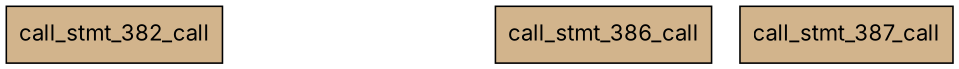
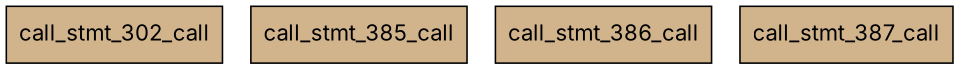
node "call_stmt_382_call": label "call_stmt_382_call" -> "call_stmt_302_call"
node "call_stmt_385_call": added
